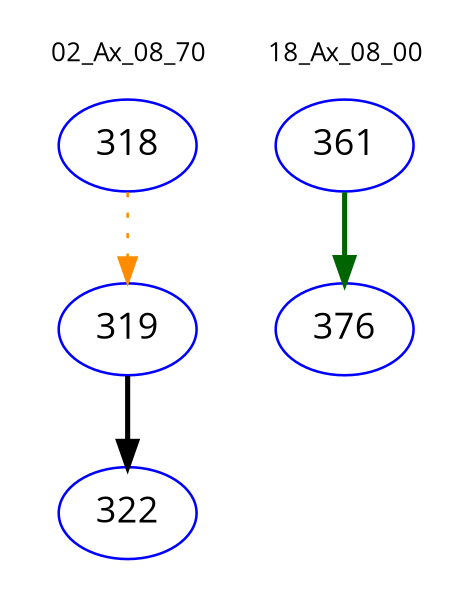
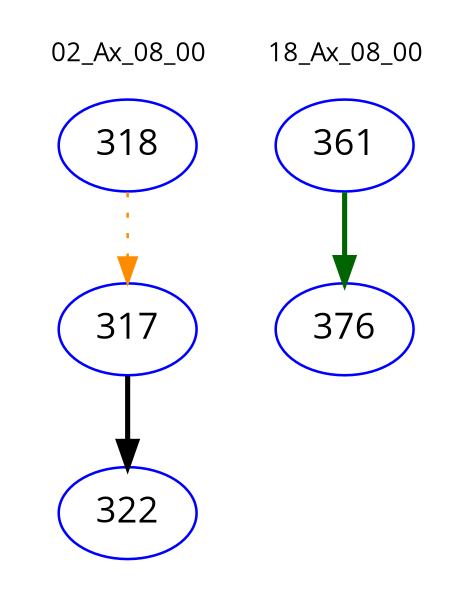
cluster "02_Ax_08_70": label "02_Ax_08_70" -> "02_Ax_08_00"
node "319": label "319" -> "317"
